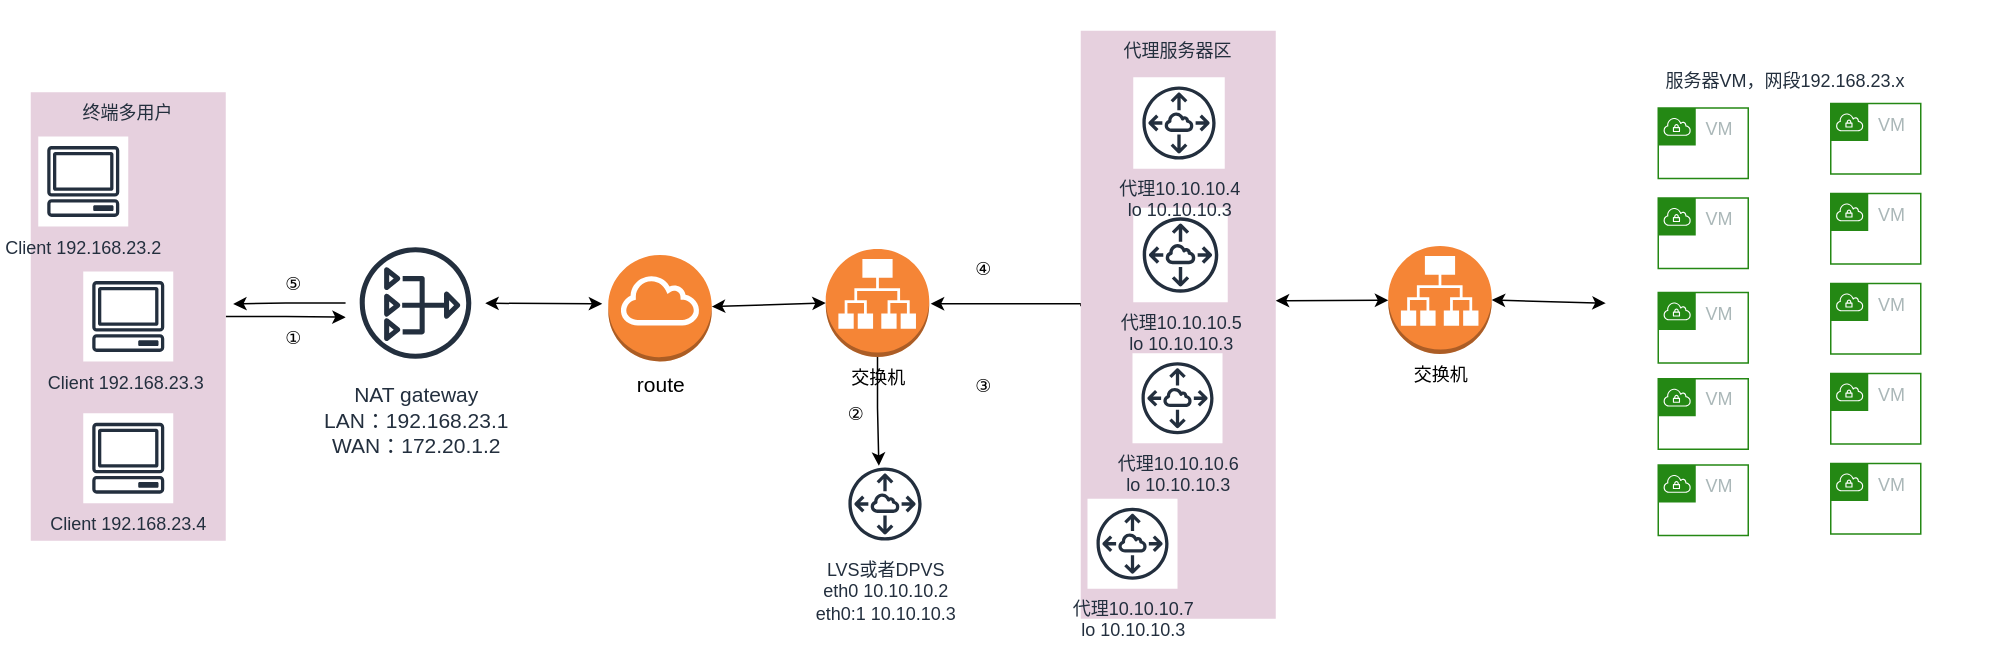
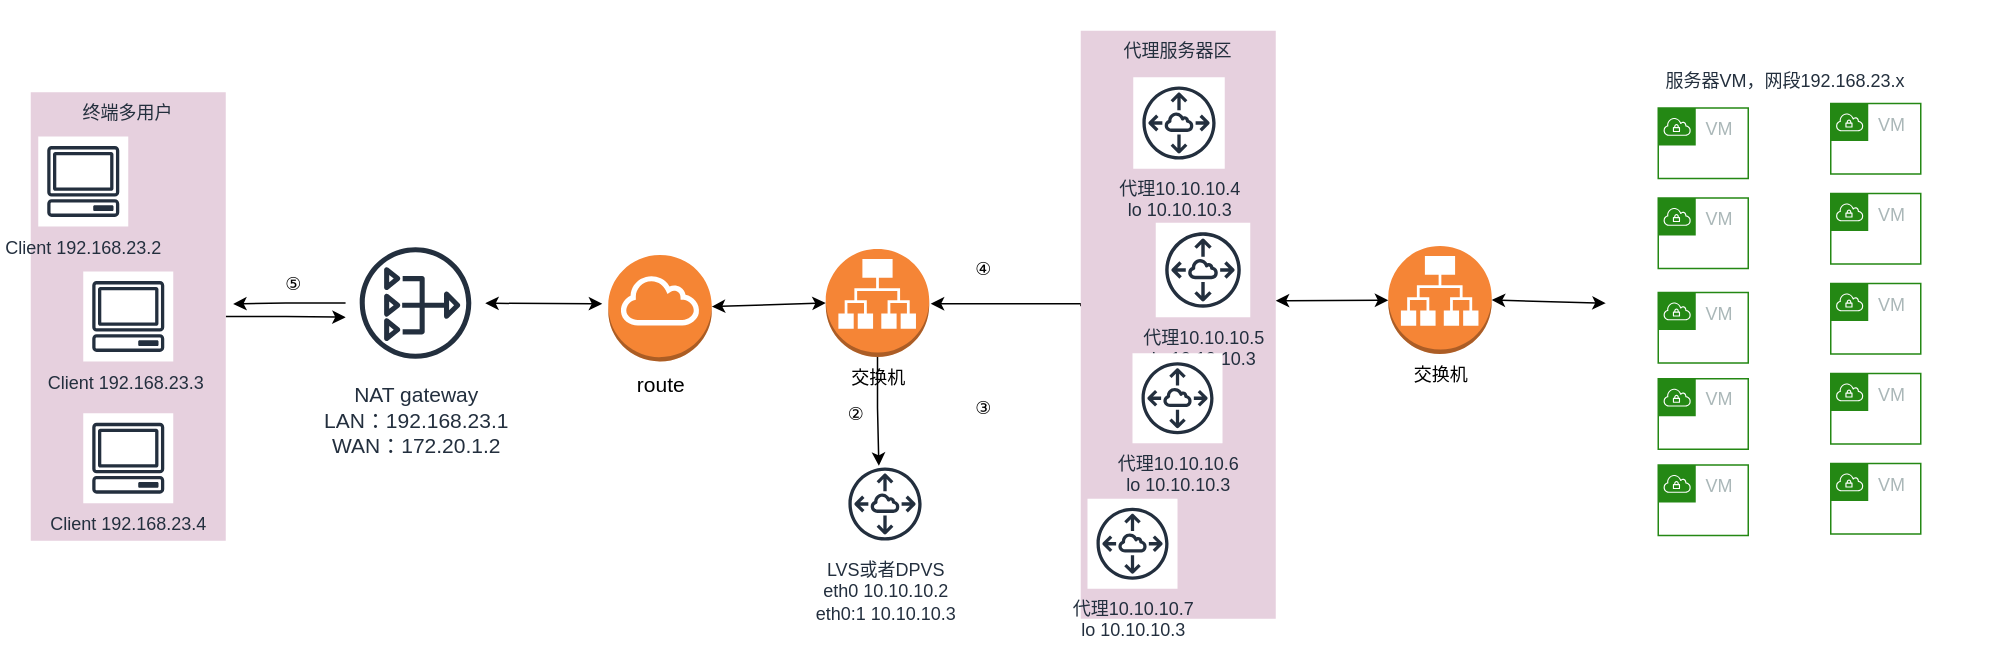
node "代理10.10.10.5 lo 10.10.10.3": moved (1181, 255) -> (1203, 270)
node "①": removed
node "③": moved (983, 386) -> (983, 409)
